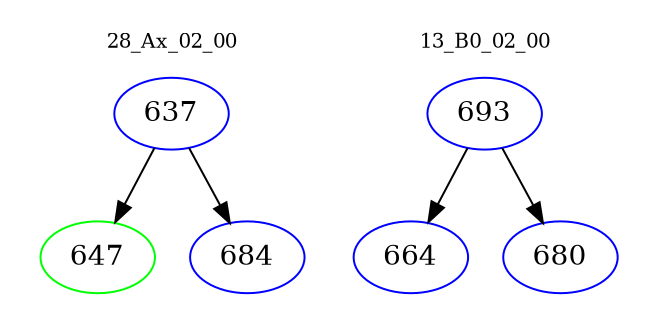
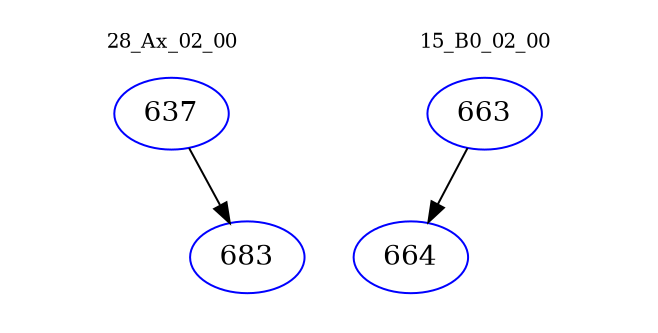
cluster "13_B0_02_00": label "13_B0_02_00" -> "15_B0_02_00"
node "693": label "693" -> "663"
node "647": removed
node "684": label "684" -> "683"
node "680": removed
